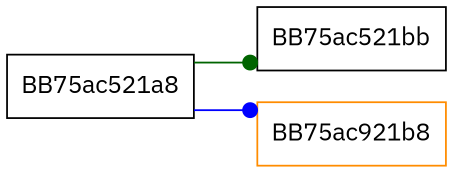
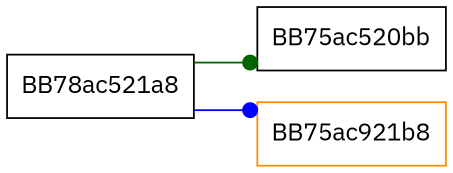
node "BB75ac521bb": label "BB75ac521bb" -> "BB75ac520bb"
node "BB75ac521a8": label "BB75ac521a8" -> "BB78ac521a8"
